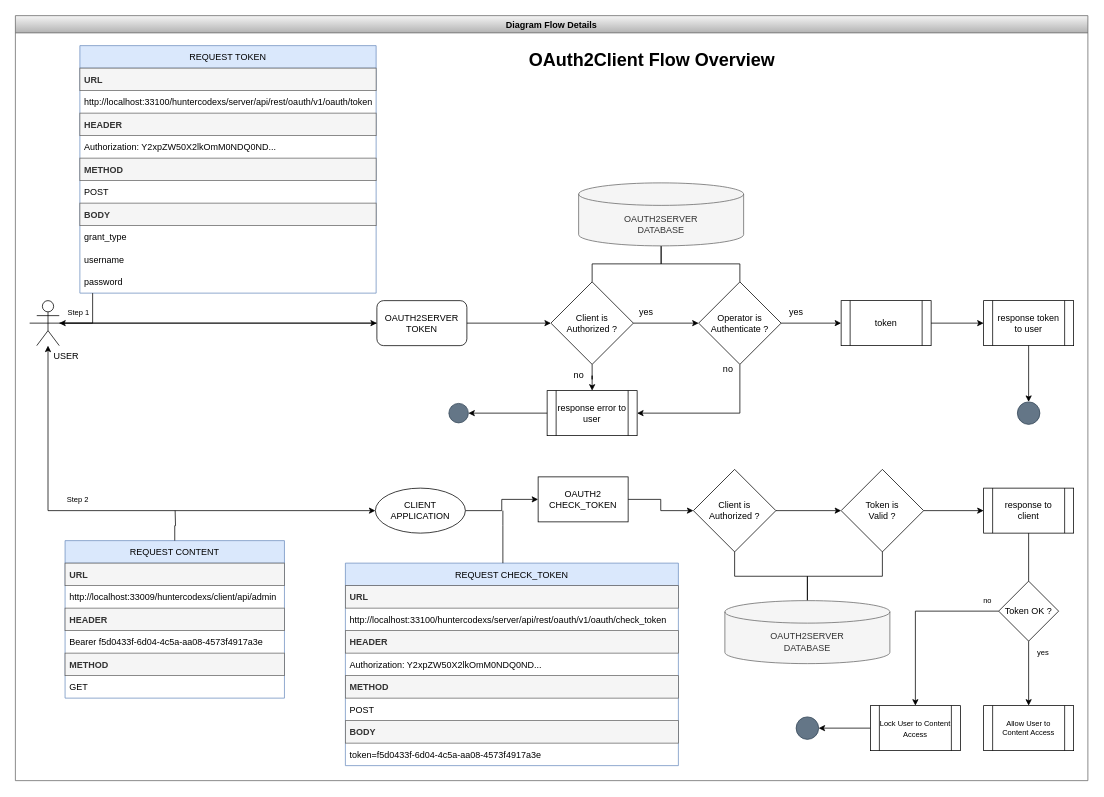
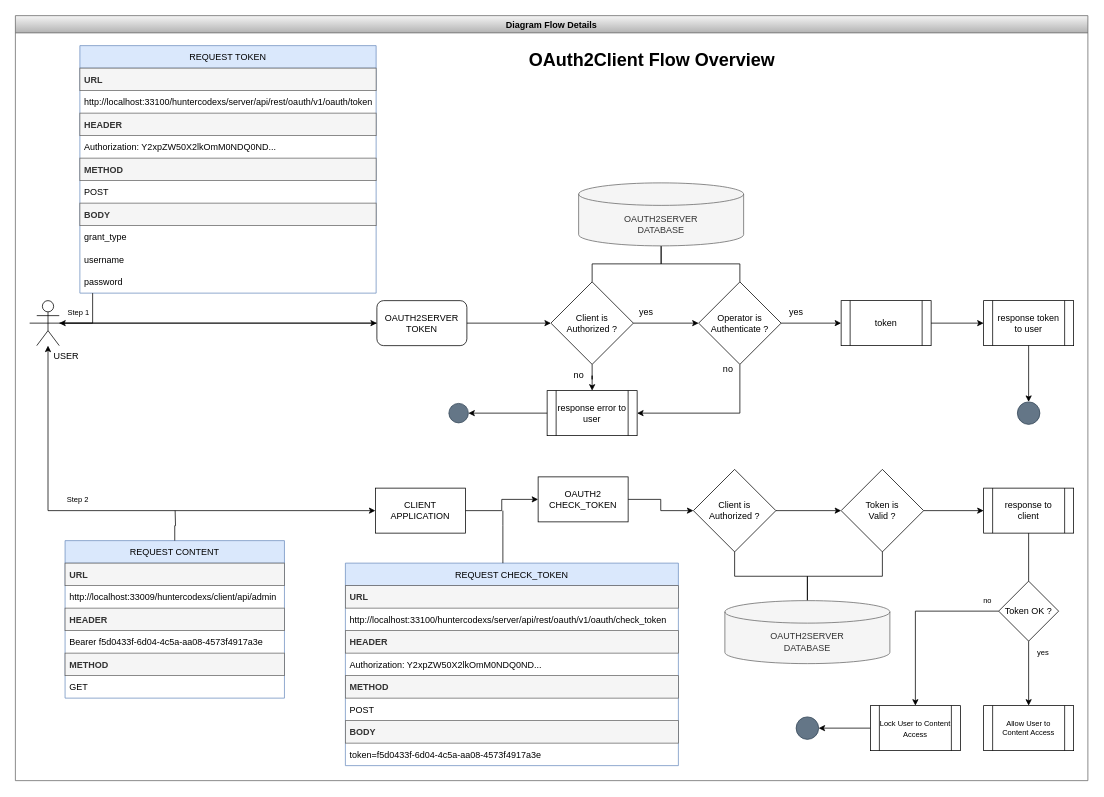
node "CLIENT APPLICATION": shape ellipse -> rectangle
